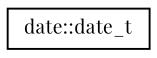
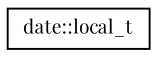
node "date::date_t": label "date::date_t" -> "date::local_t"
